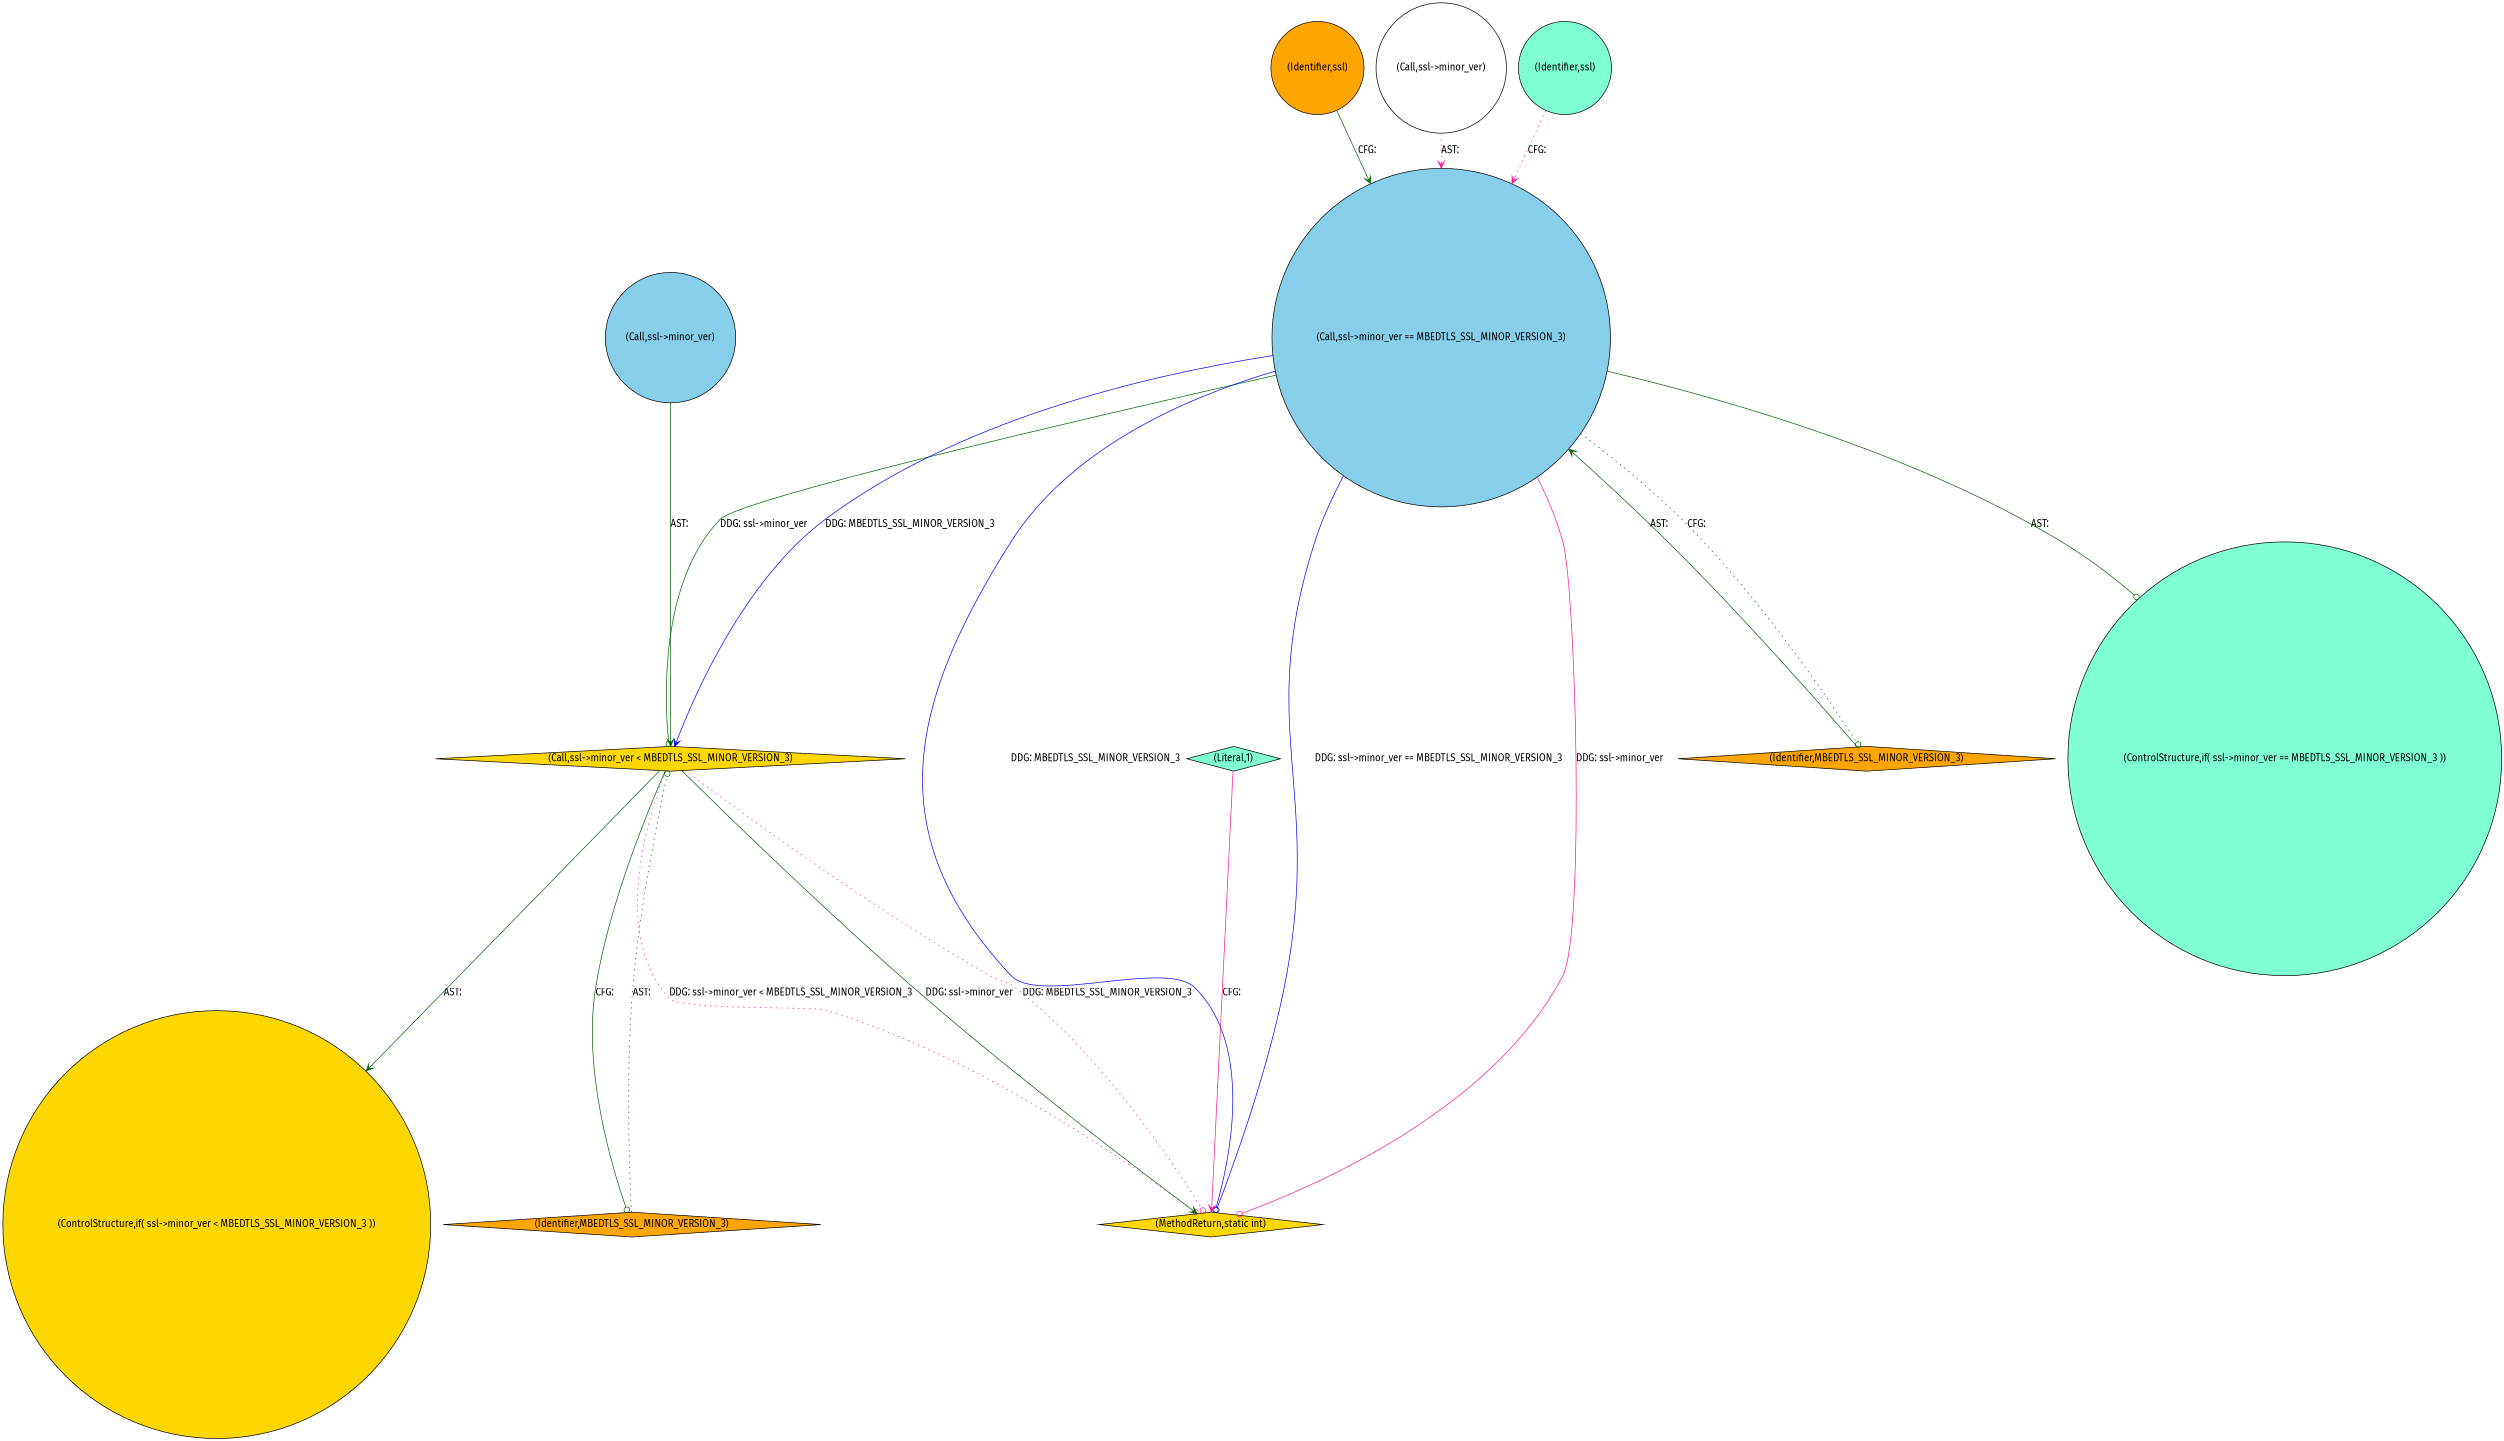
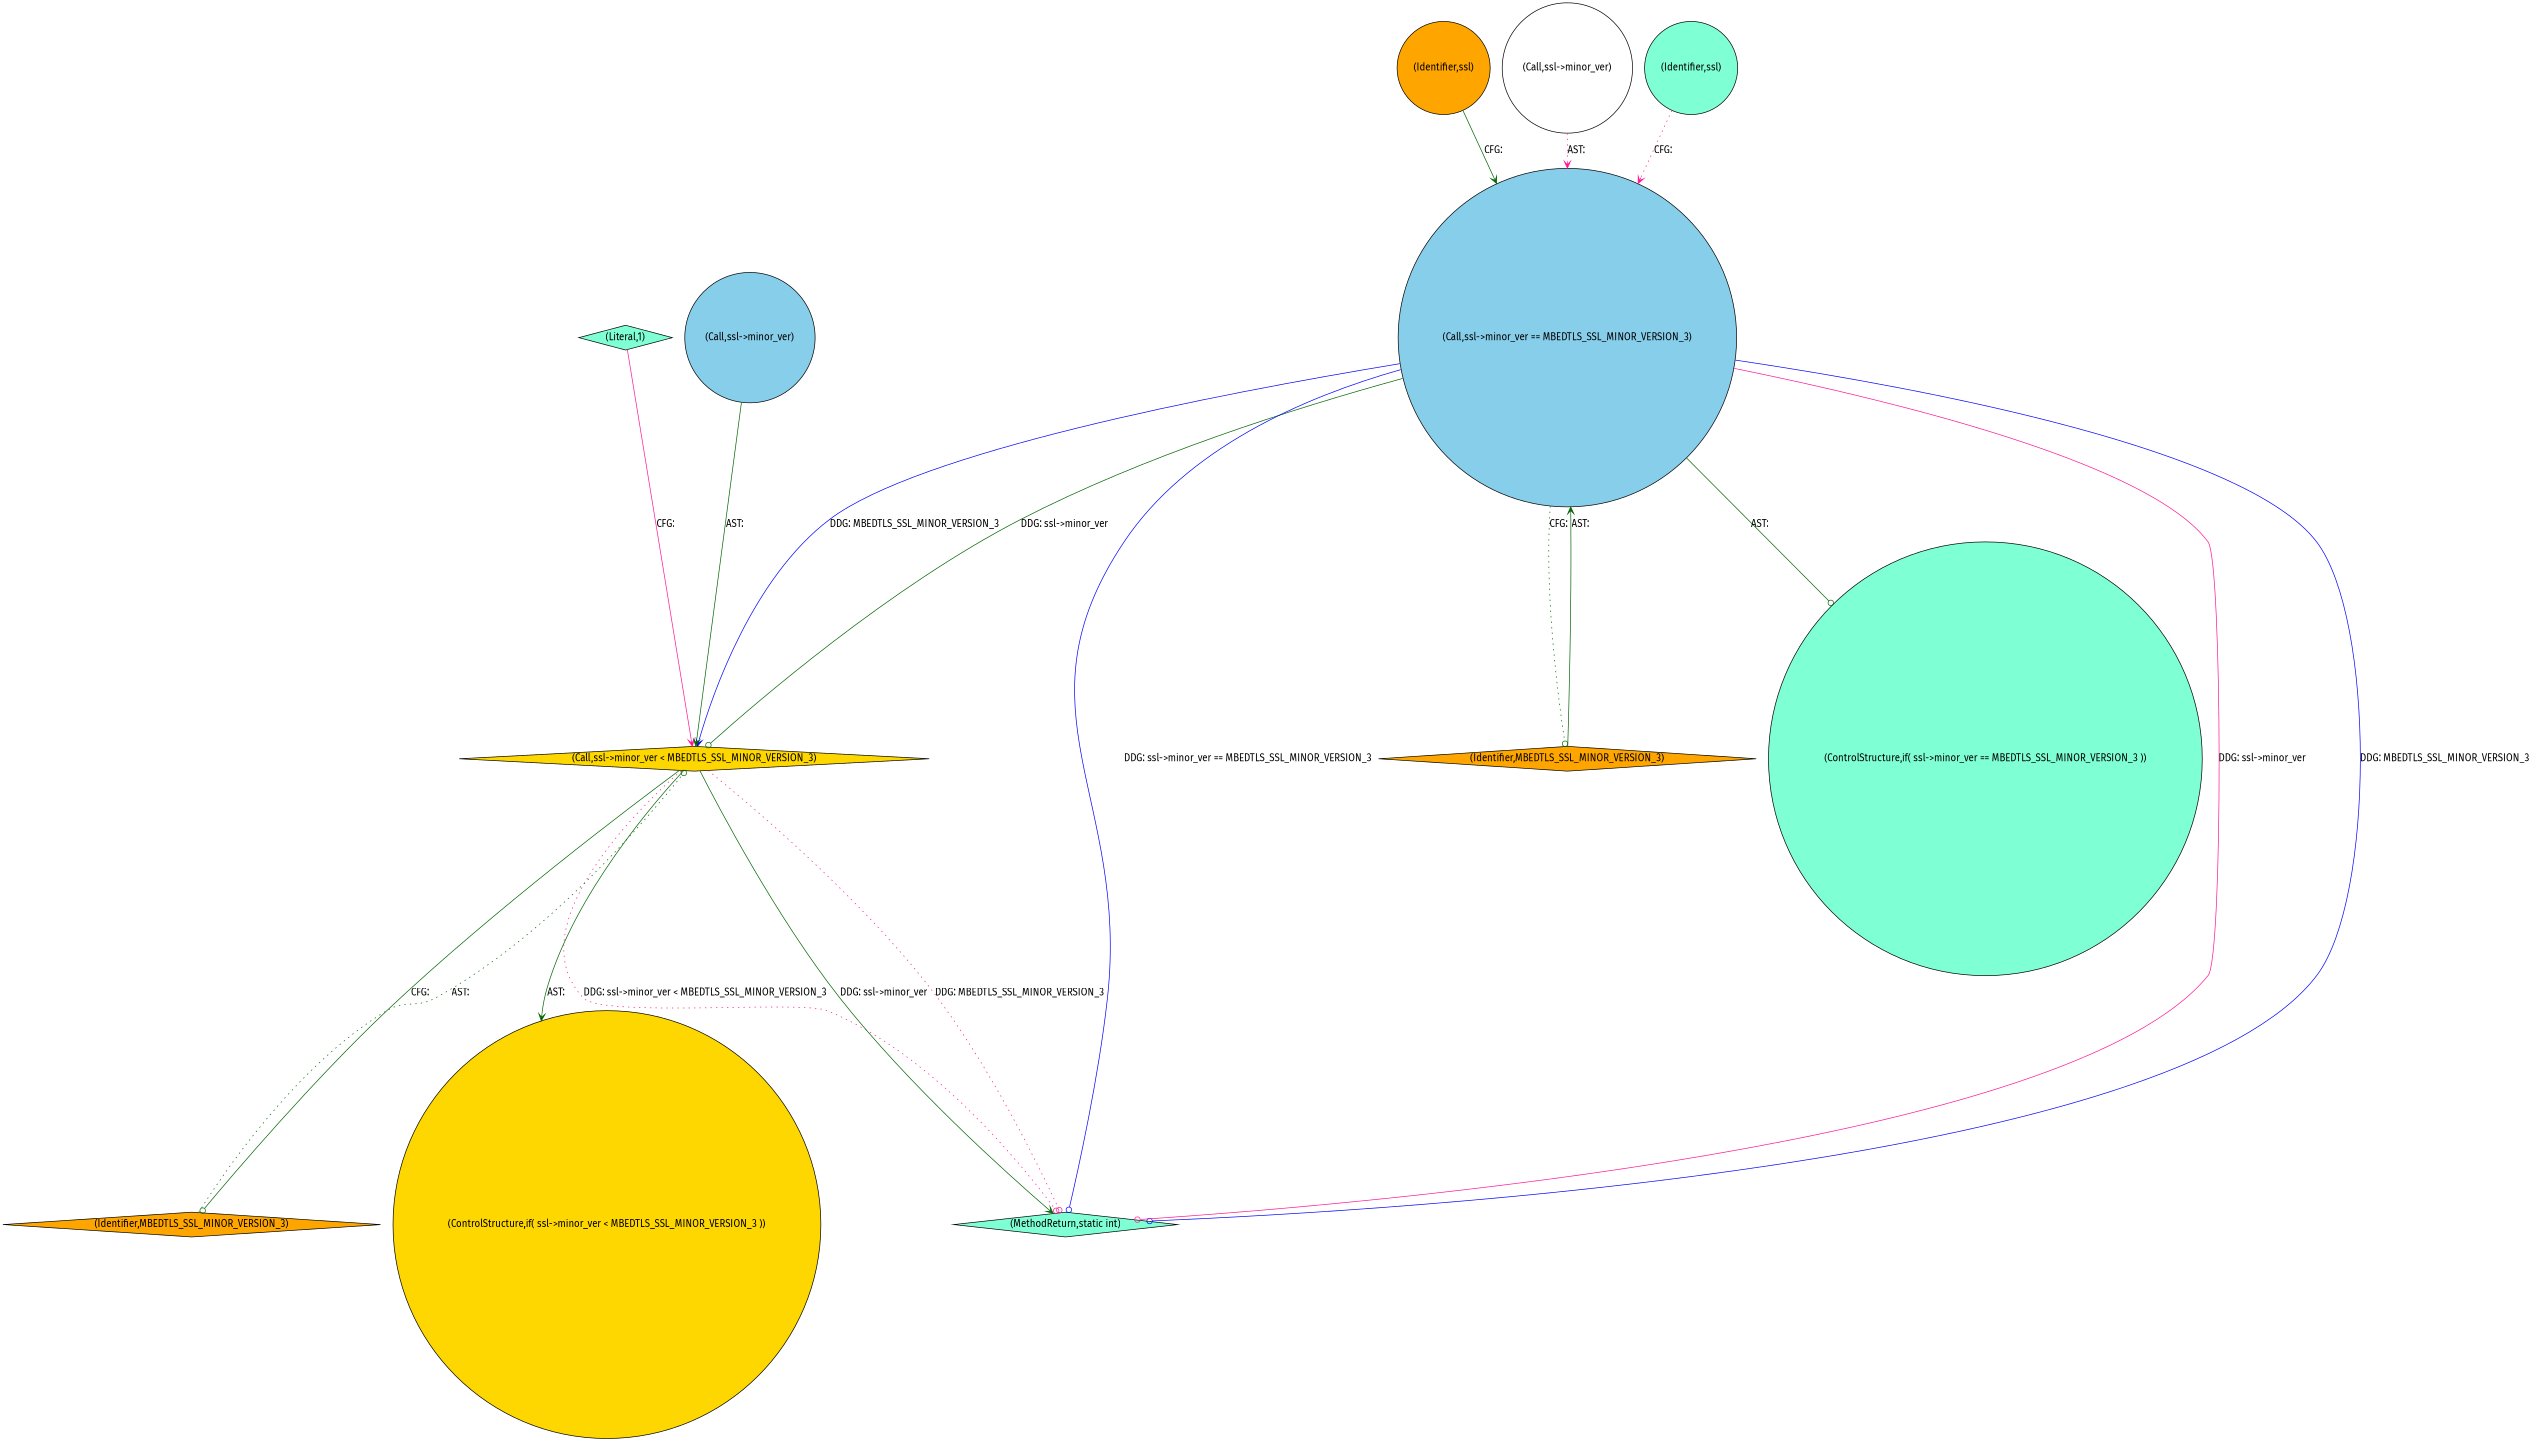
edge "(Literal,1)" -> "(MethodReturn,static int)": now "(Literal,1)" -> "(Call,ssl->minor_ver < MBEDTLS_SSL_MINOR_VERSION_3)"
node "(MethodReturn,static int)": fillcolor gold -> aquamarine
